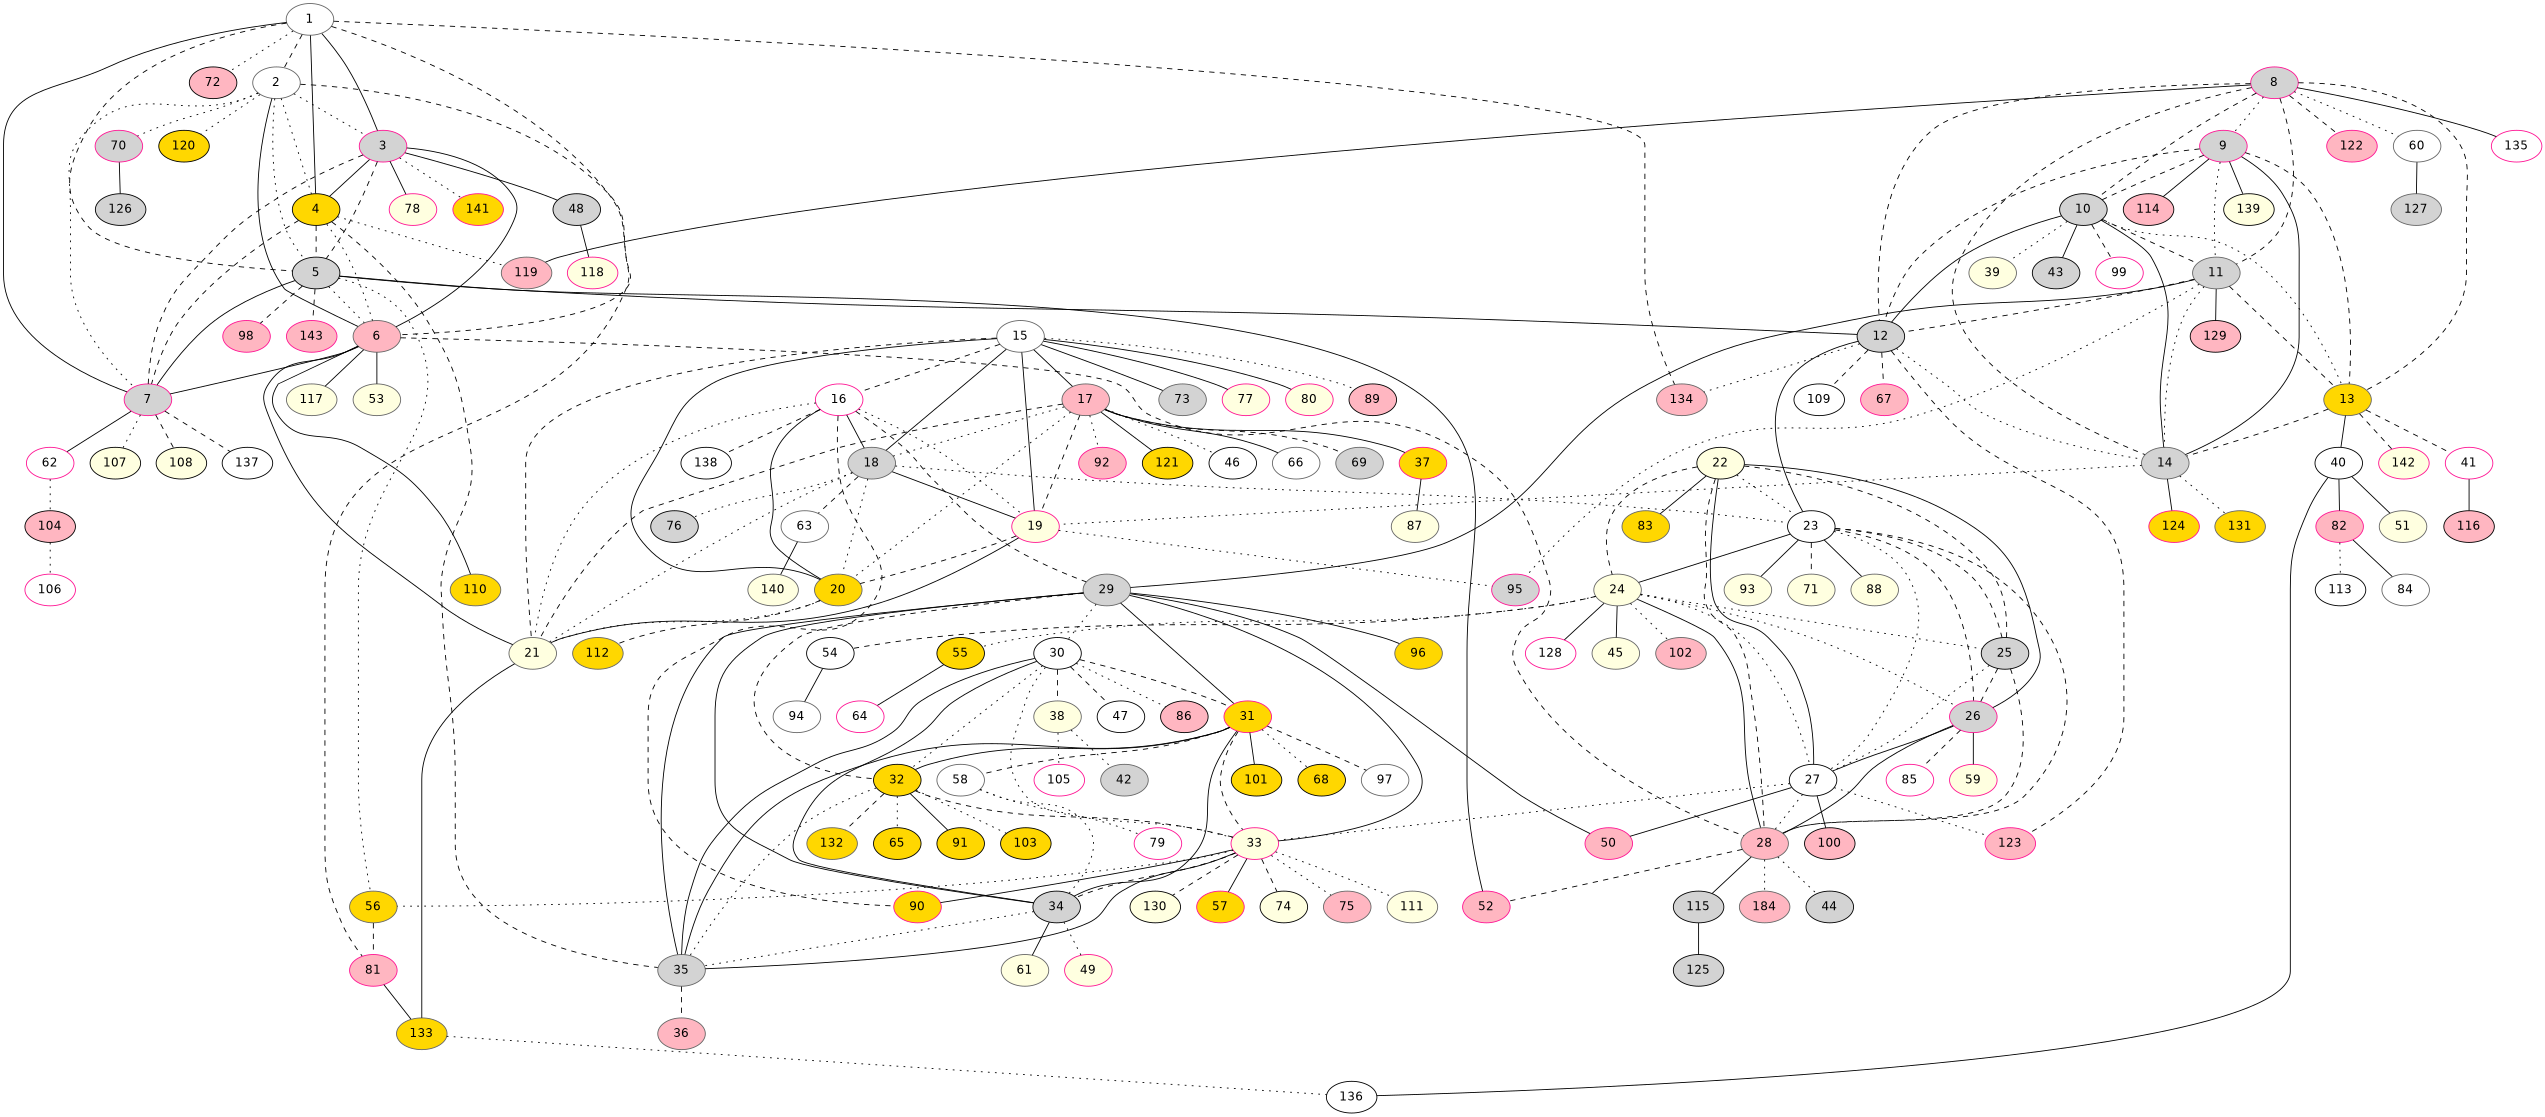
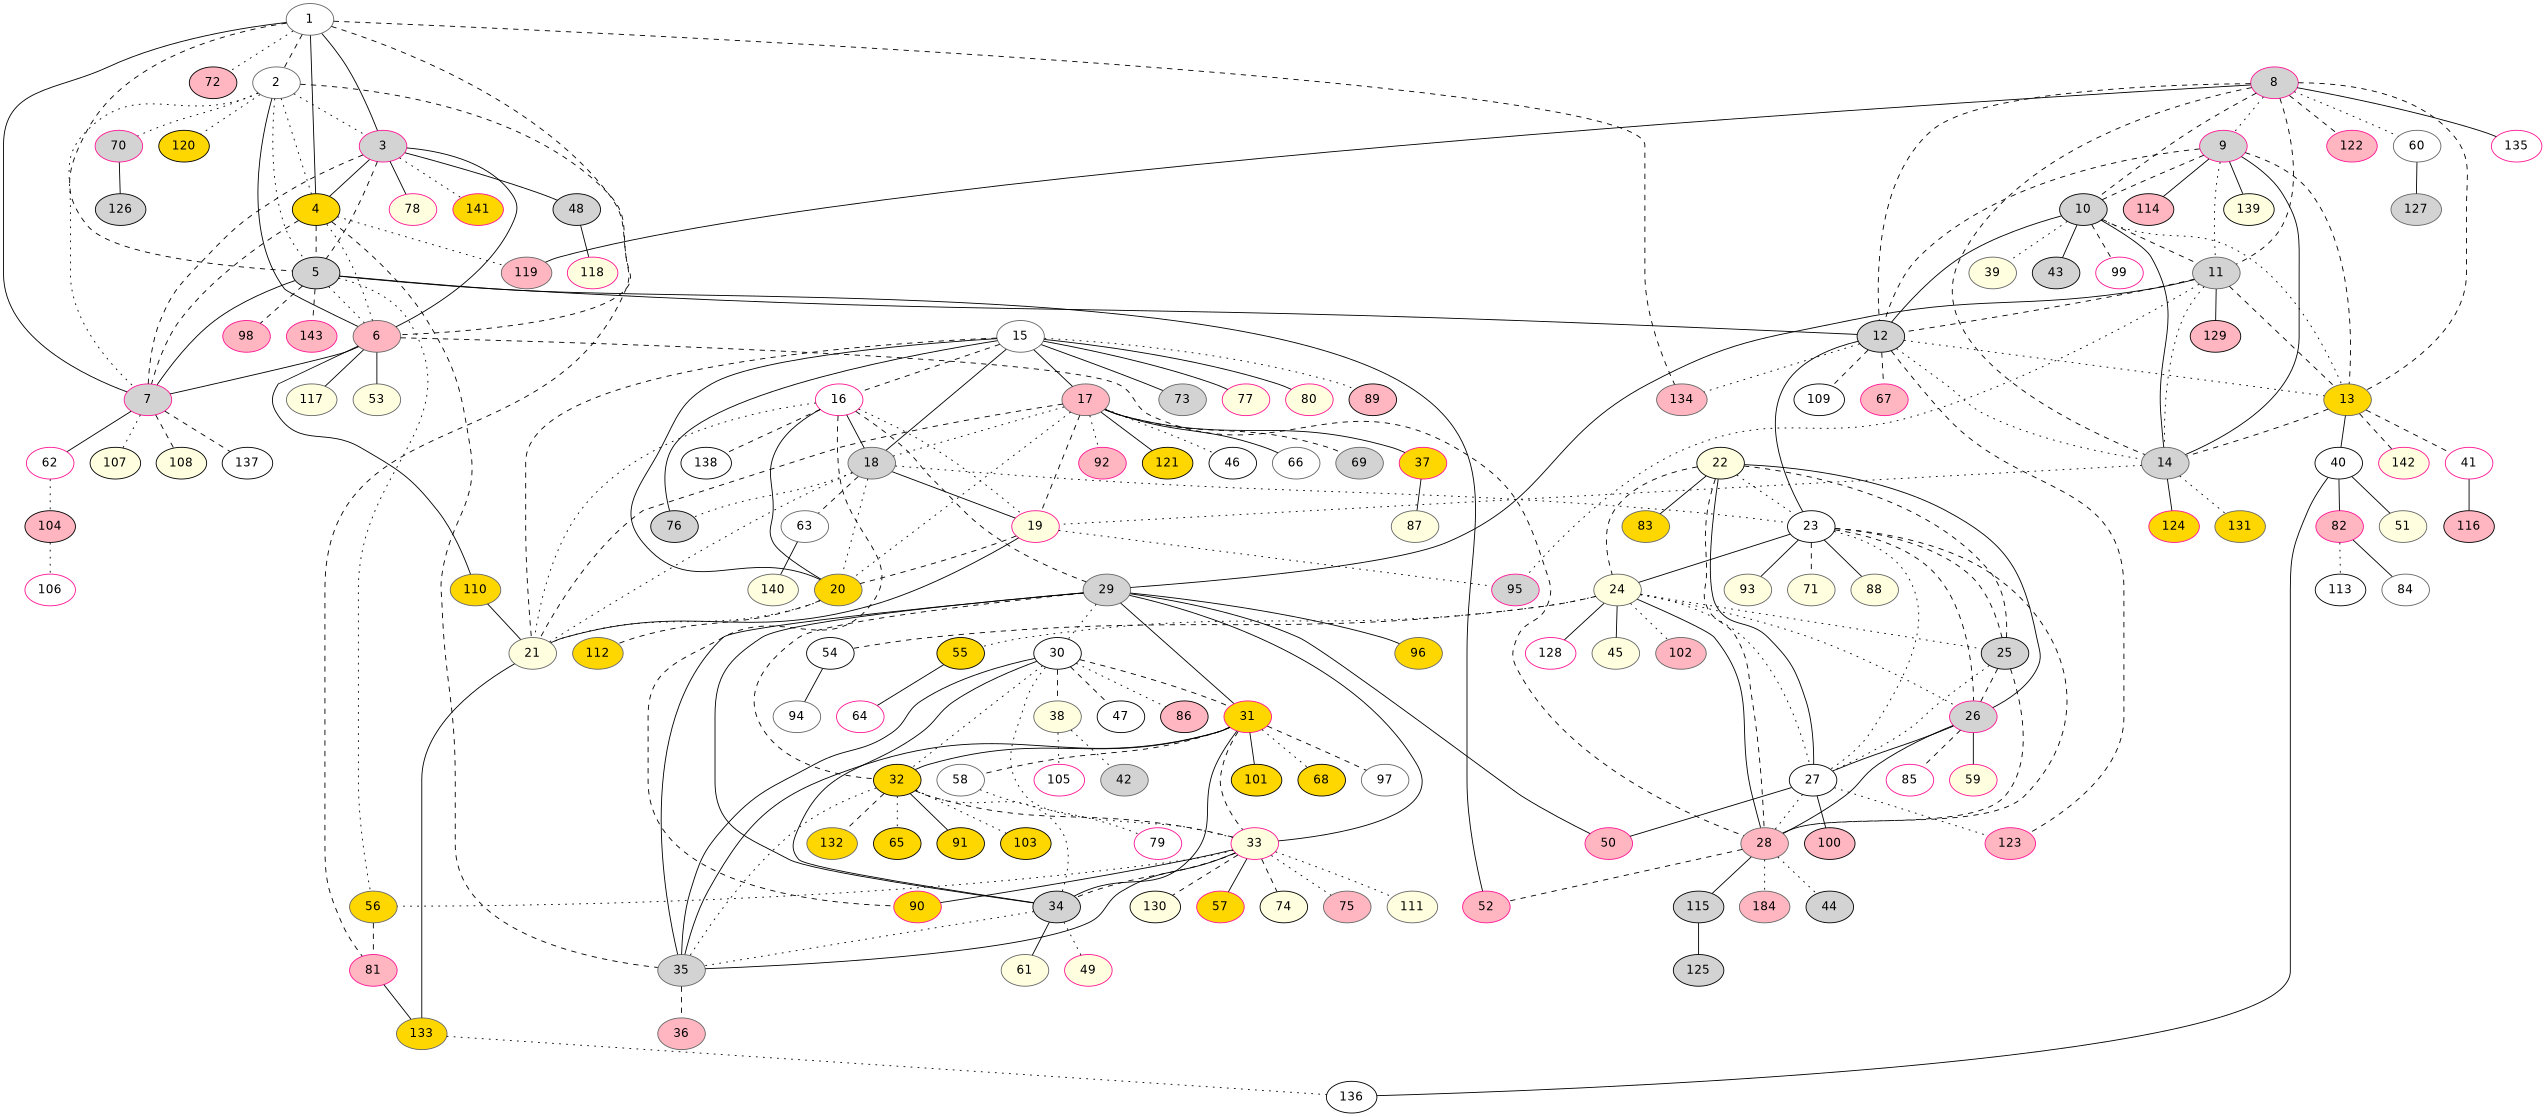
edge "12" -- "13": added
edge "15" -- "19": now "15" -- "76"
edge "6" -- "21": now "110" -- "21"
edge "58" -- "34": now "32" -- "34"
edge "27" -- "33": removed
